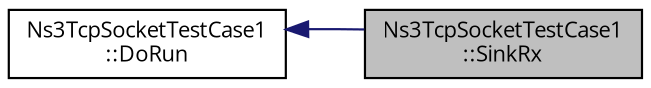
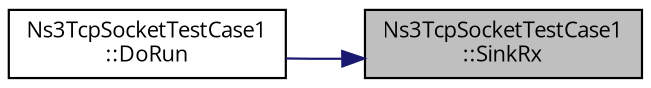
edge "Ns3TcpSocketTestCase1 ::SinkRx" -> "Ns3TcpSocketTestCase1 ::DoRun": reversed
